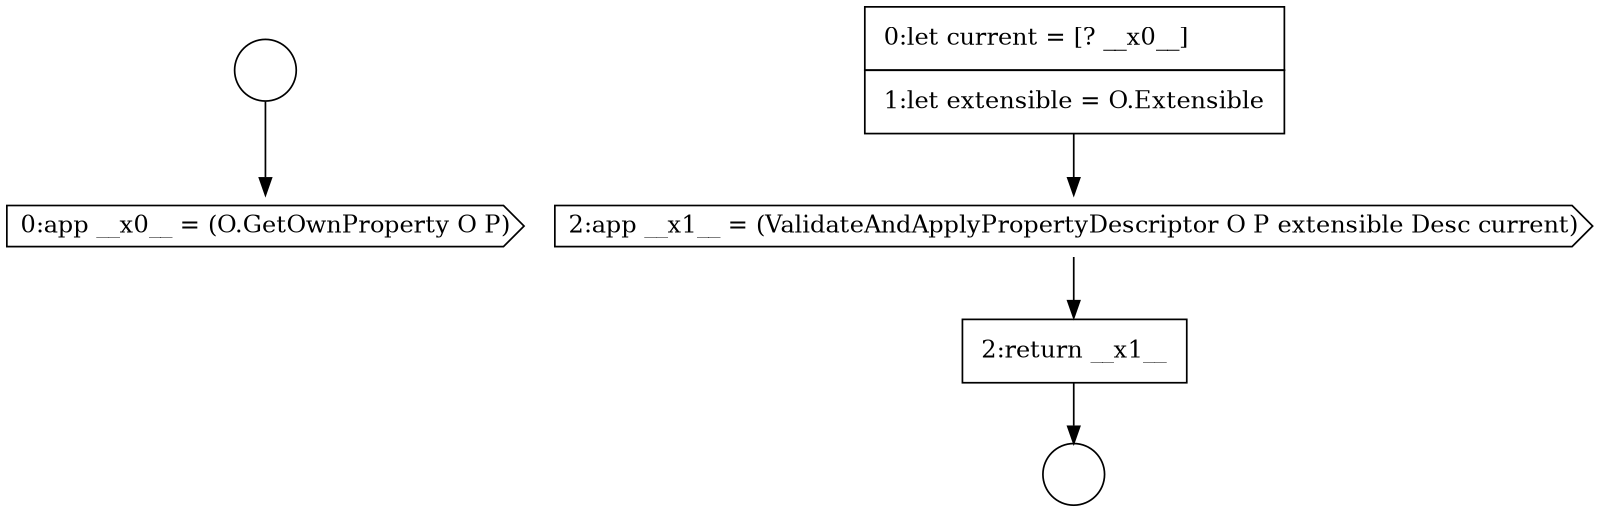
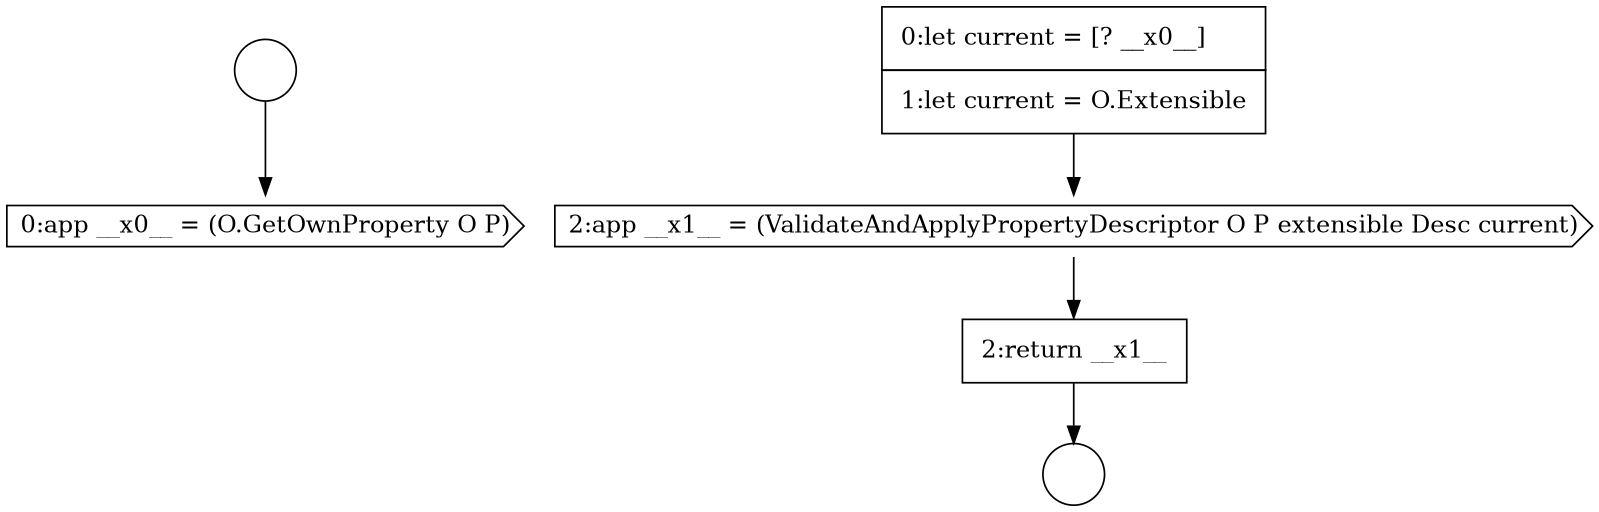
node "0:let current = [? __x0__]": text "1:let extensible = O.Extensible" -> "1:let current = O.Extensible"
